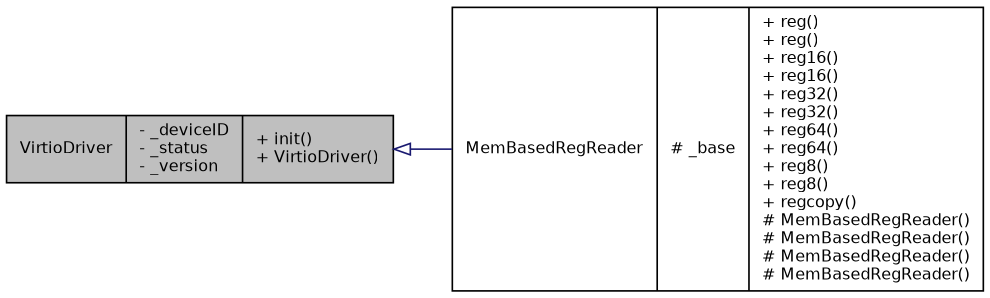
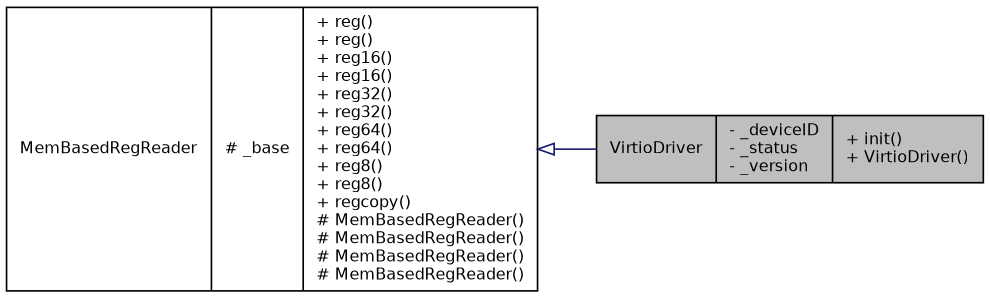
edge "MemBasedRegReader" -> "VirtioDriver": reversed
